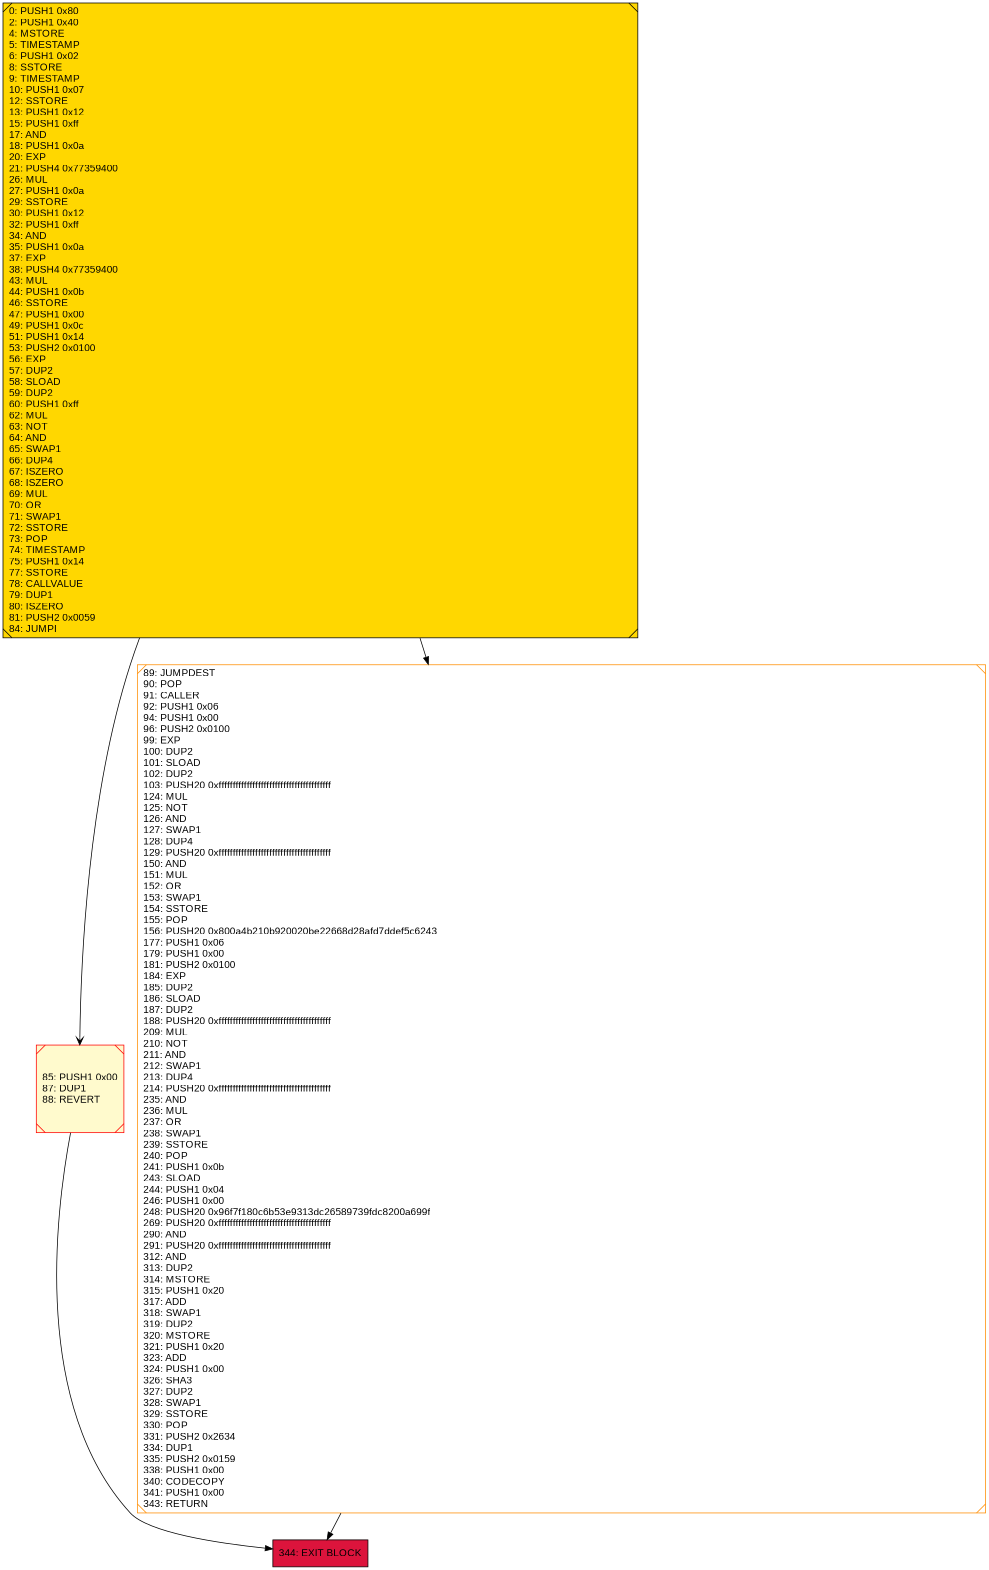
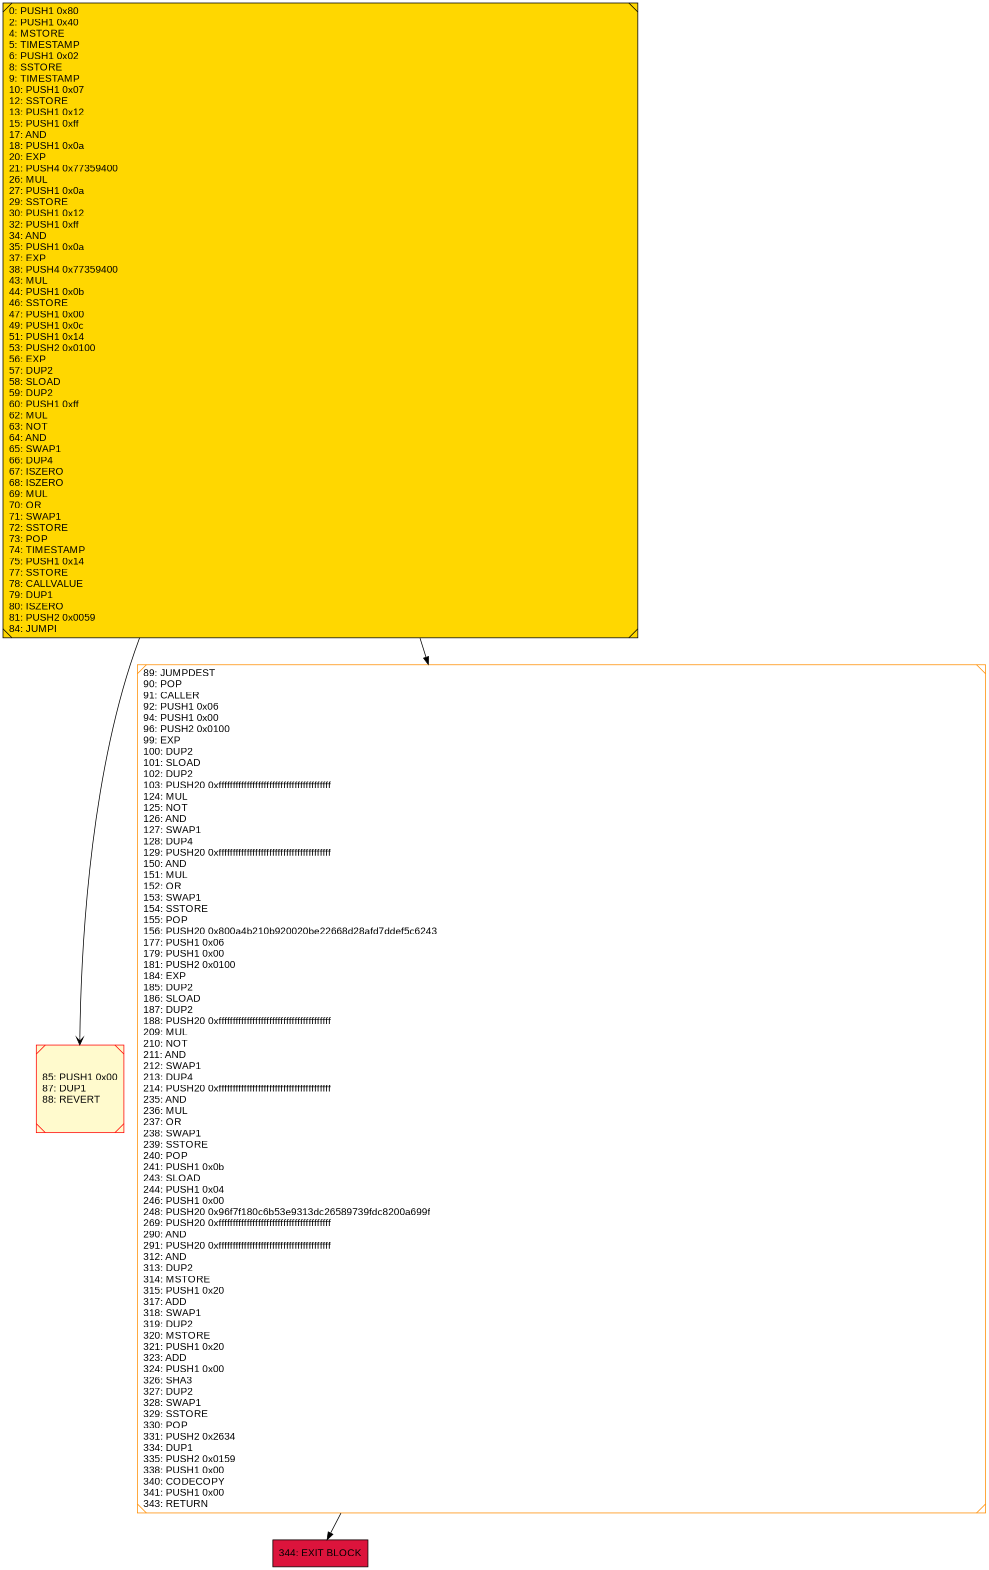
edge "85: PUSH1 0x00 87: DUP1 88: REVERT" -> "344: EXIT BLOCK": removed
